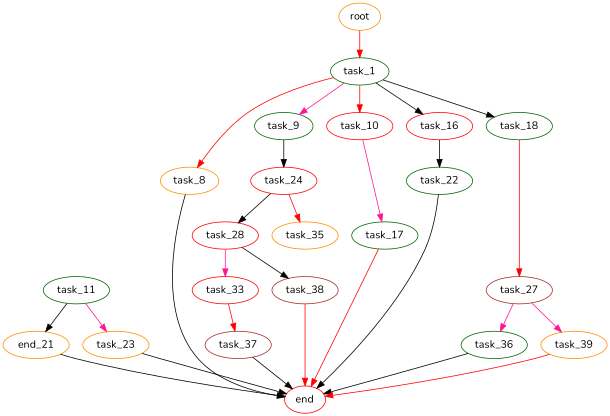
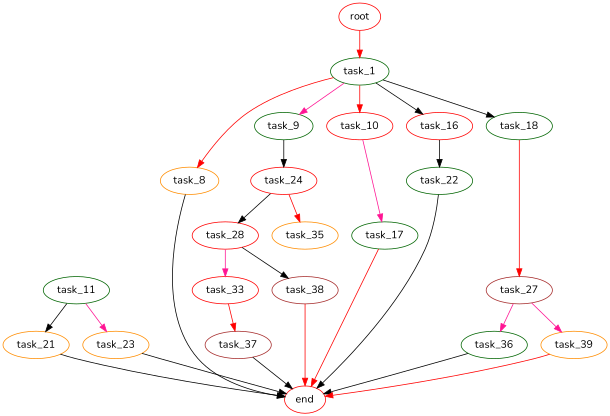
node "root": color darkorange -> red
node "end_21": label "end_21" -> "task_21"
